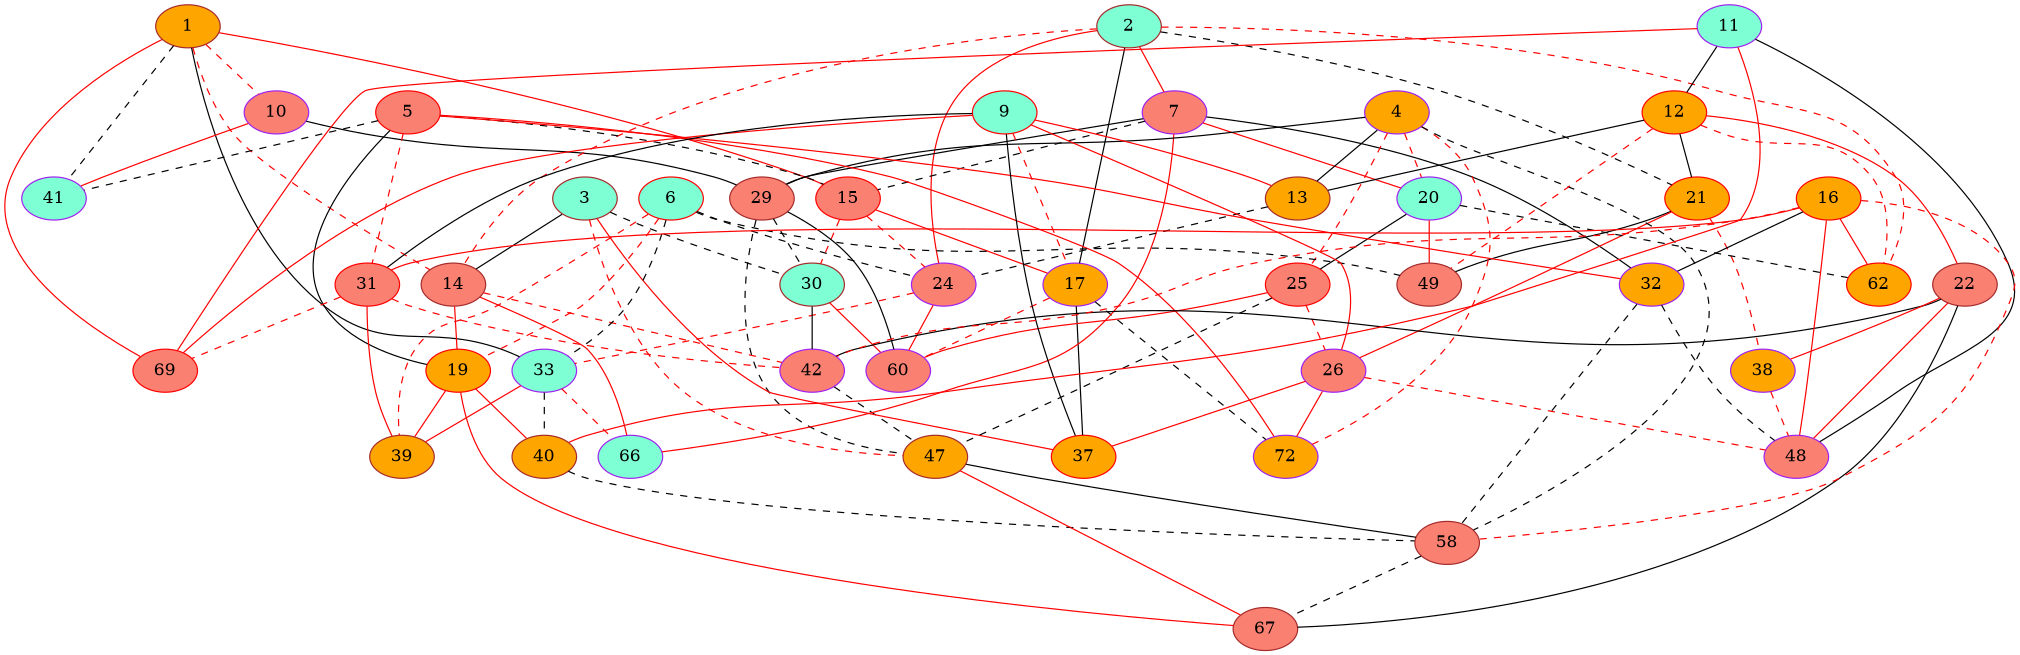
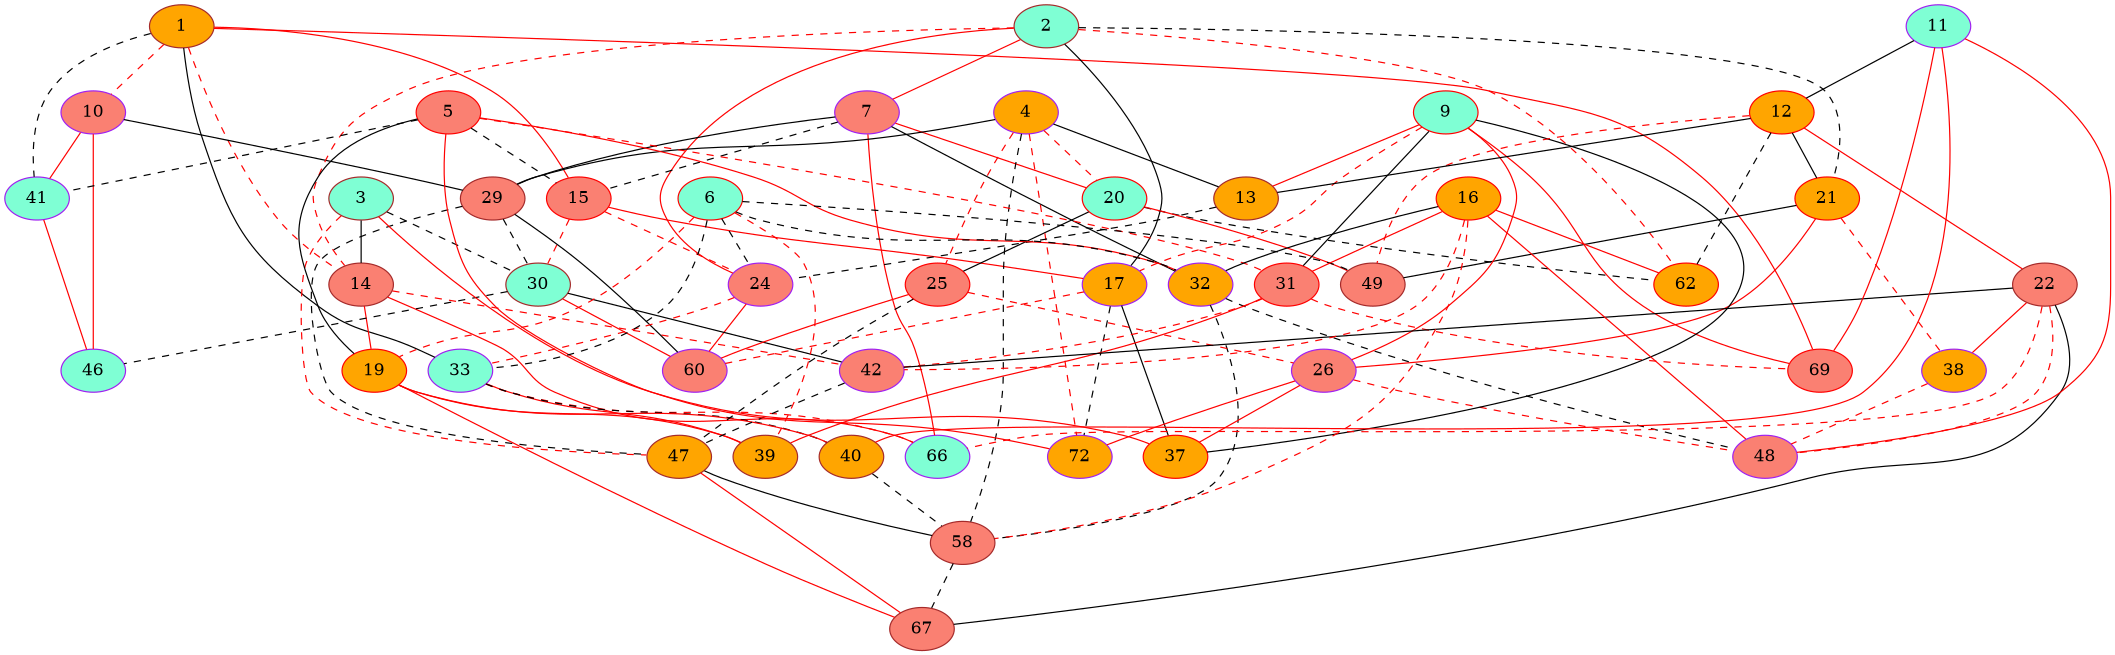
edge "12" -- "62": color red -> black
node "20": color purple -> red
edge "11" -- "48": color black -> red
edge "6" -- "32": added
node "46": added
edge "22" -- "48": style solid -> dashed
edge "22" -- "66": added
